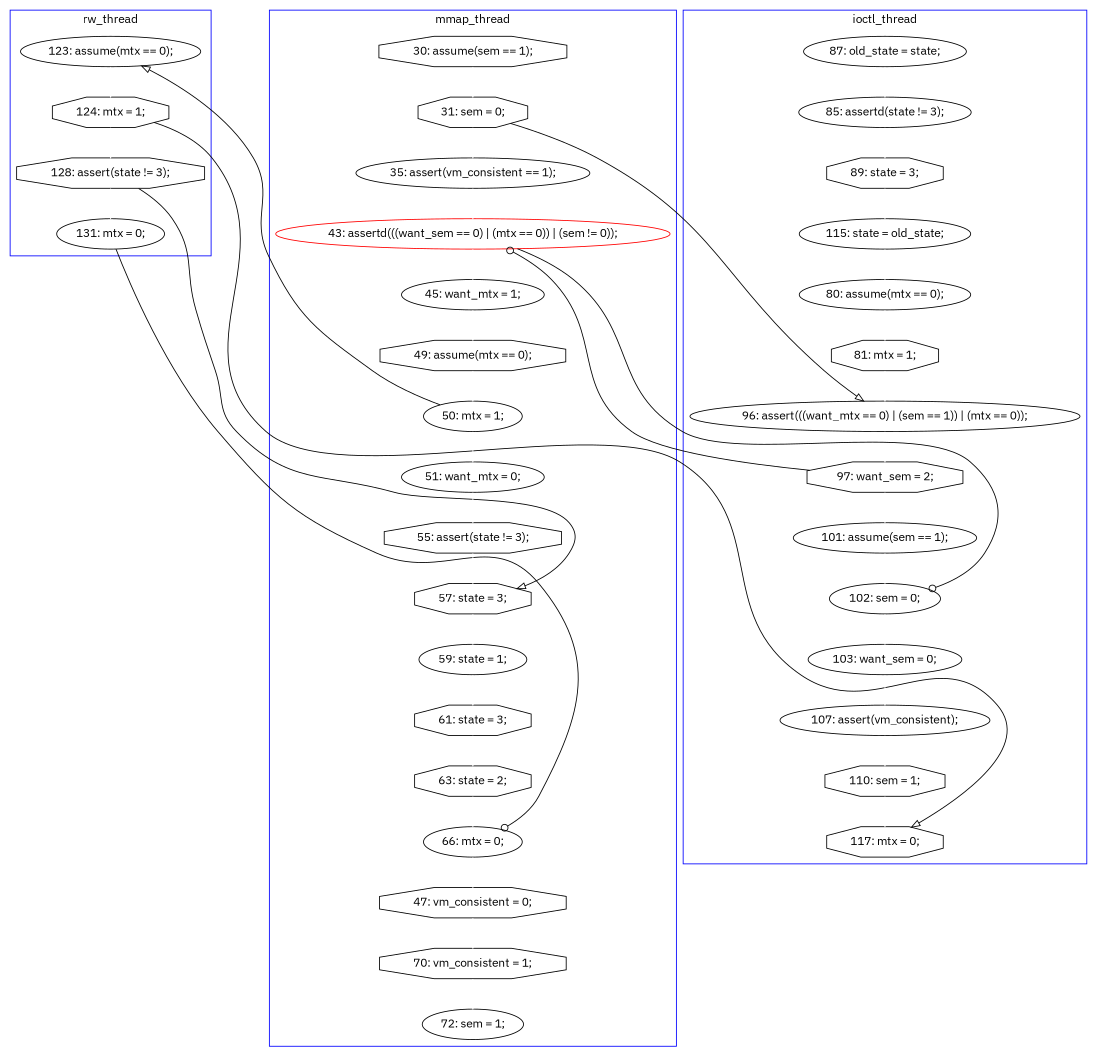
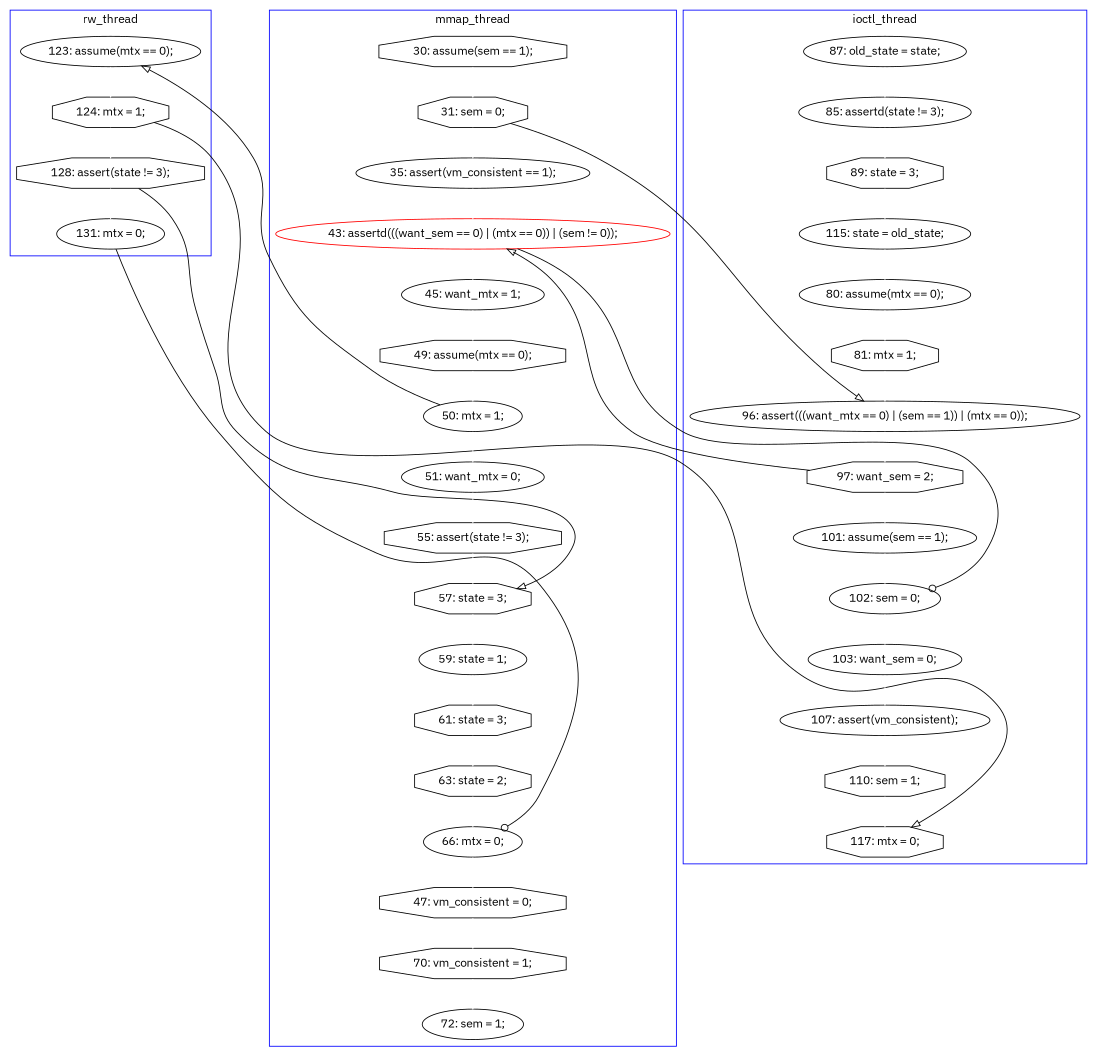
edge "97: want_sem = 2;" -> "43: assertd(((want_sem == 0) | (mtx == 0)) | (sem != 0));": arrowhead odot -> onormal
